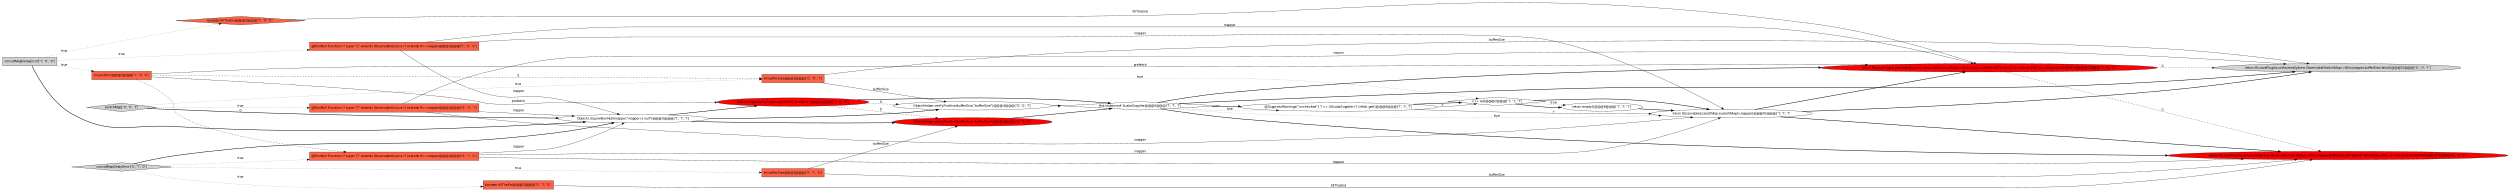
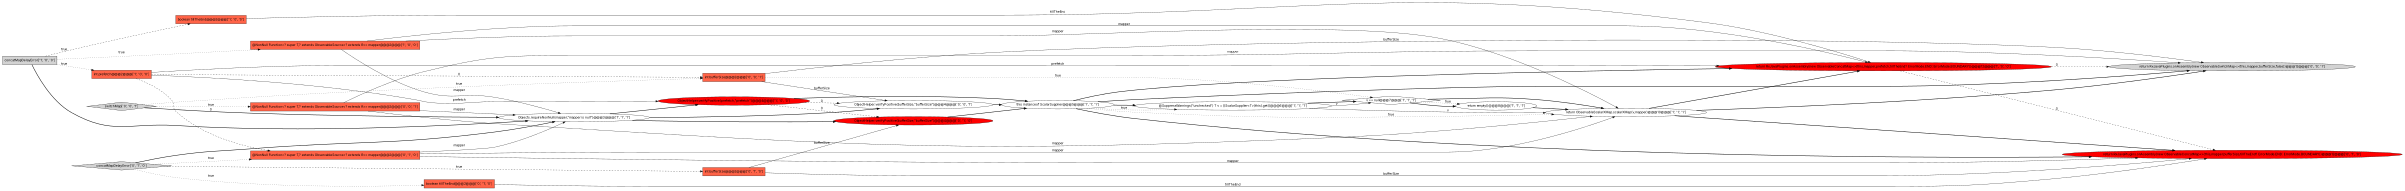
node "boolean tillTheEnd@@@2@@@['1', '0', '0']": shape diamond -> box
edge "concatMapDelayError['1', '0', '0']" -> "boolean tillTheEnd@@@2@@@['1', '0', '0']": style dotted -> dashed
node "this instanceof ScalarSupplier@@@5@@@['1', '1', '1']": shape diamond -> ellipse
edge "concatMapDelayError['0', '1', '0']" -> "int bufferSize@@@2@@@['0', '1', '0']": style dotted -> dashed
